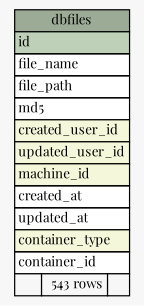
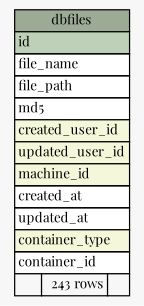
node "dbfiles": text "543 rows" -> "243 rows"
